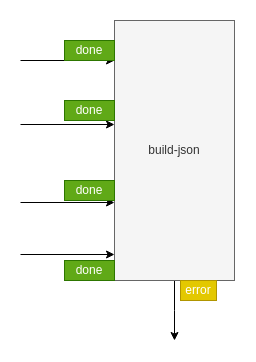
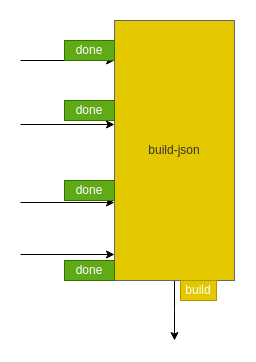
node "build-json": fillcolor #f5f5f5 -> #e3c800
node "error": label "error" -> "build"
